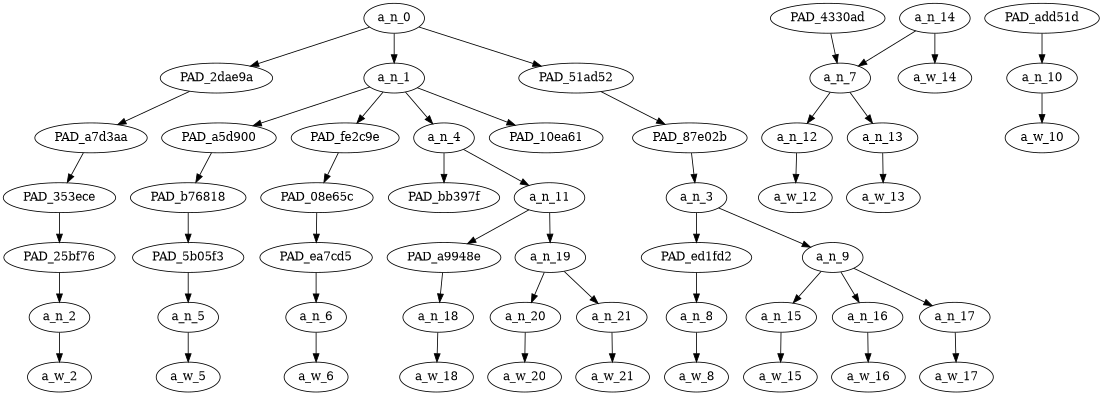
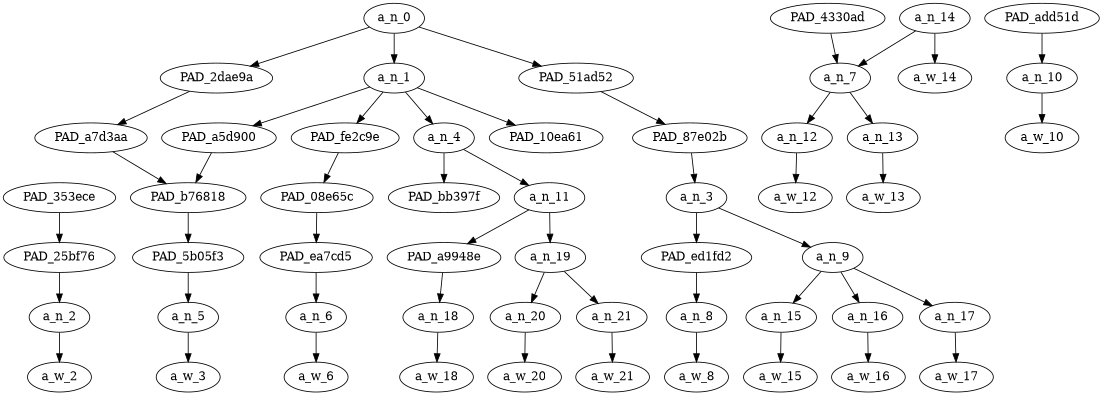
edge "PAD_a7d3aa" -> "PAD_353ece": now "PAD_a7d3aa" -> "PAD_b76818"
node "a_w_5": label "a_w_5" -> "a_w_3"
